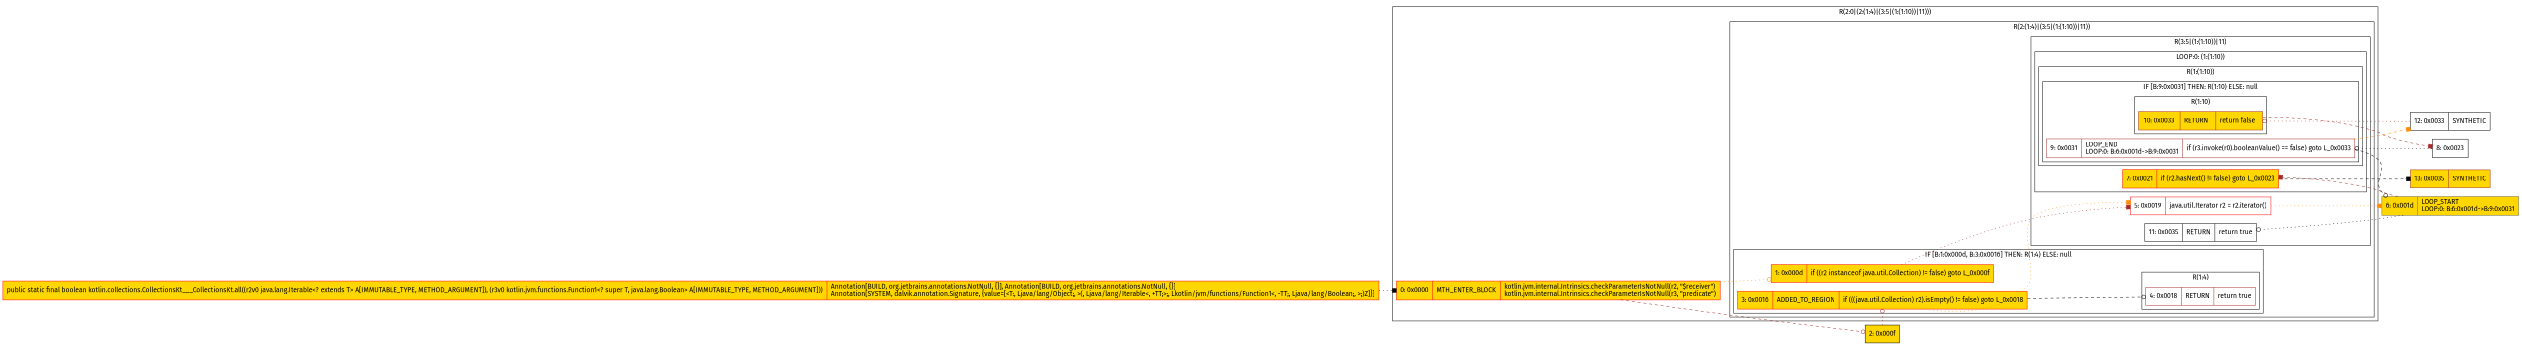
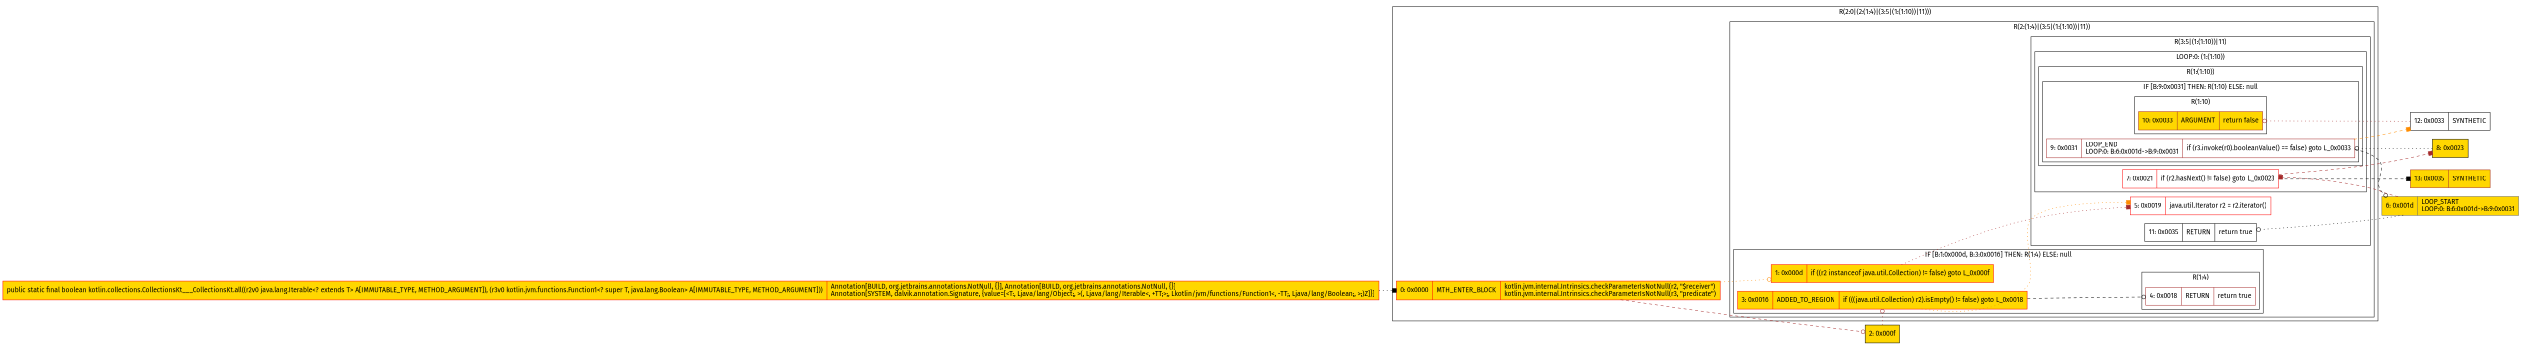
node "10: 0x0033": text "RETURN" -> "ARGUMENT"
edge "10: 0x0033" -> "8: 0x0023": now "7: 0x0021" -> "8: 0x0023"
node "8: 0x0023": fillcolor white -> gold
node "7: 0x0021": fillcolor gold -> white
edge "5: 0x0019" -> "6: 0x001d": removed
